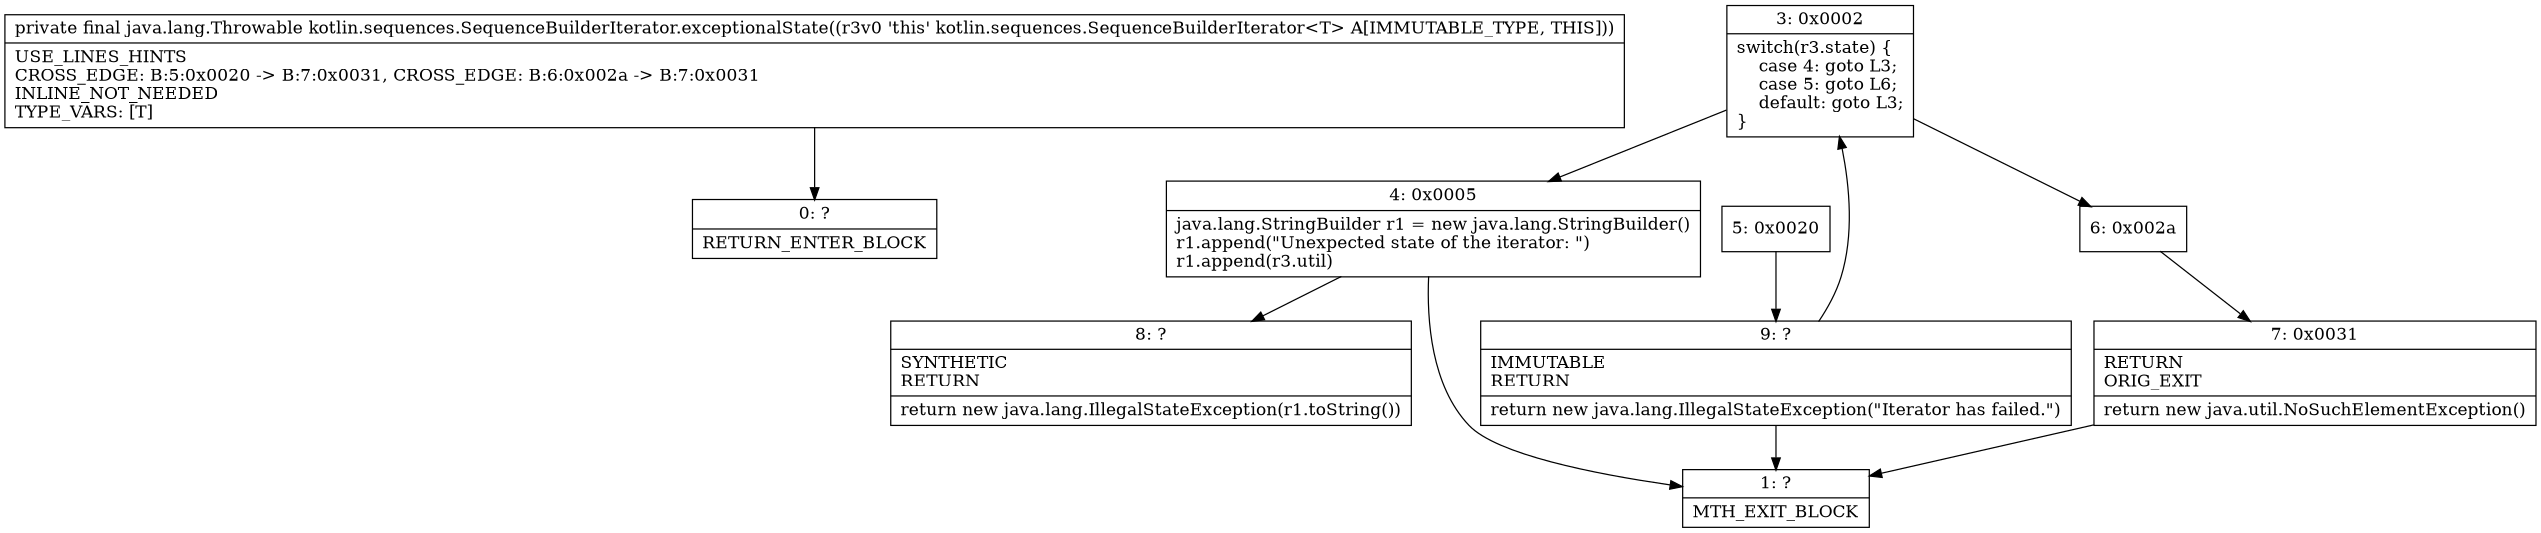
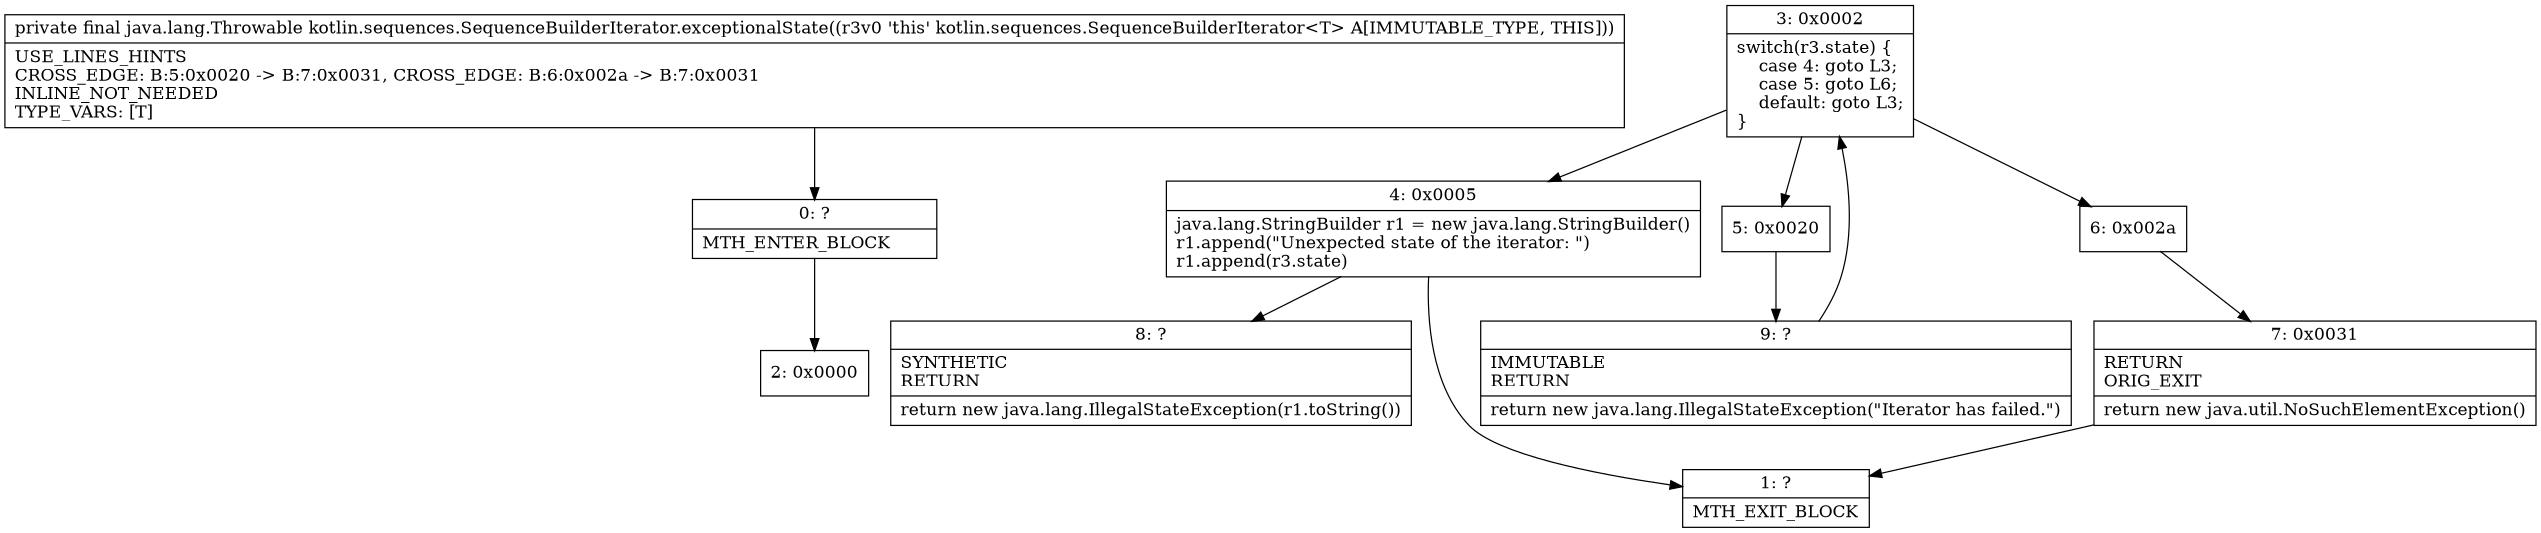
edge "3: 0x0002" -> "5: 0x0020": added
node "0: ?": text "RETURN_ENTER_BLOCK" -> "MTH_ENTER_BLOCK"
node "4: 0x0005": text "r1.append(r3.util)" -> "r1.append(r3.state)"
node "2: 0x0000": added
edge "9: ?" -> "1: ?": removed
